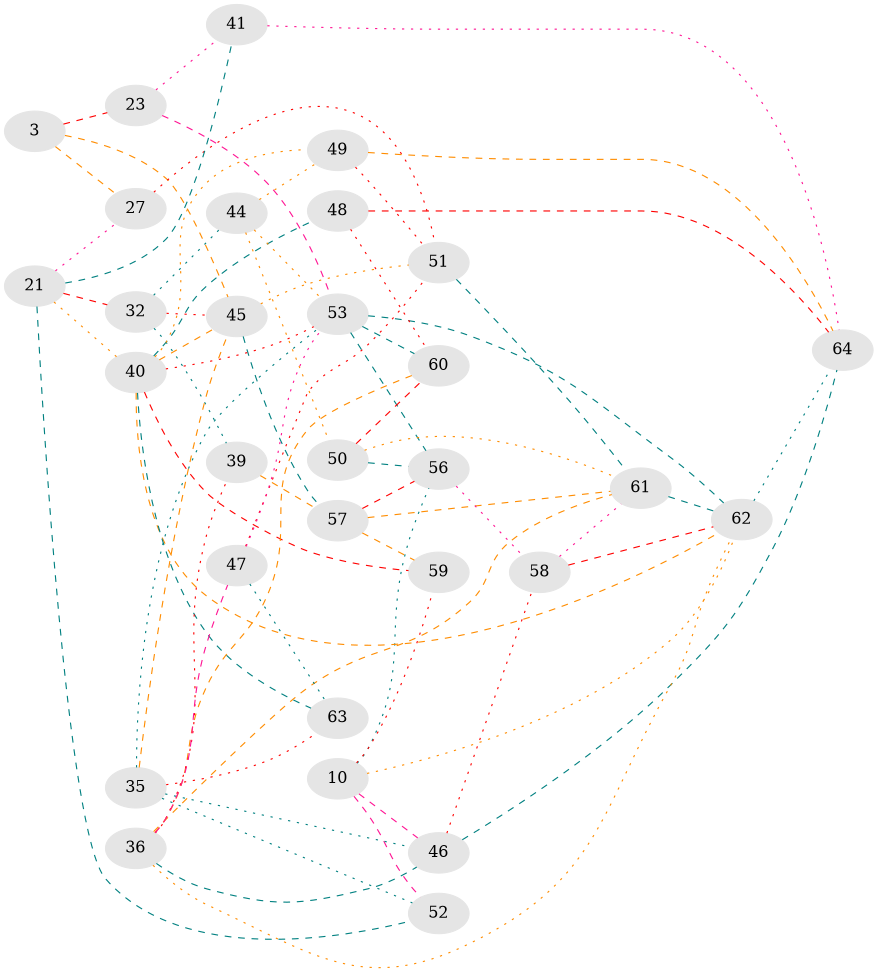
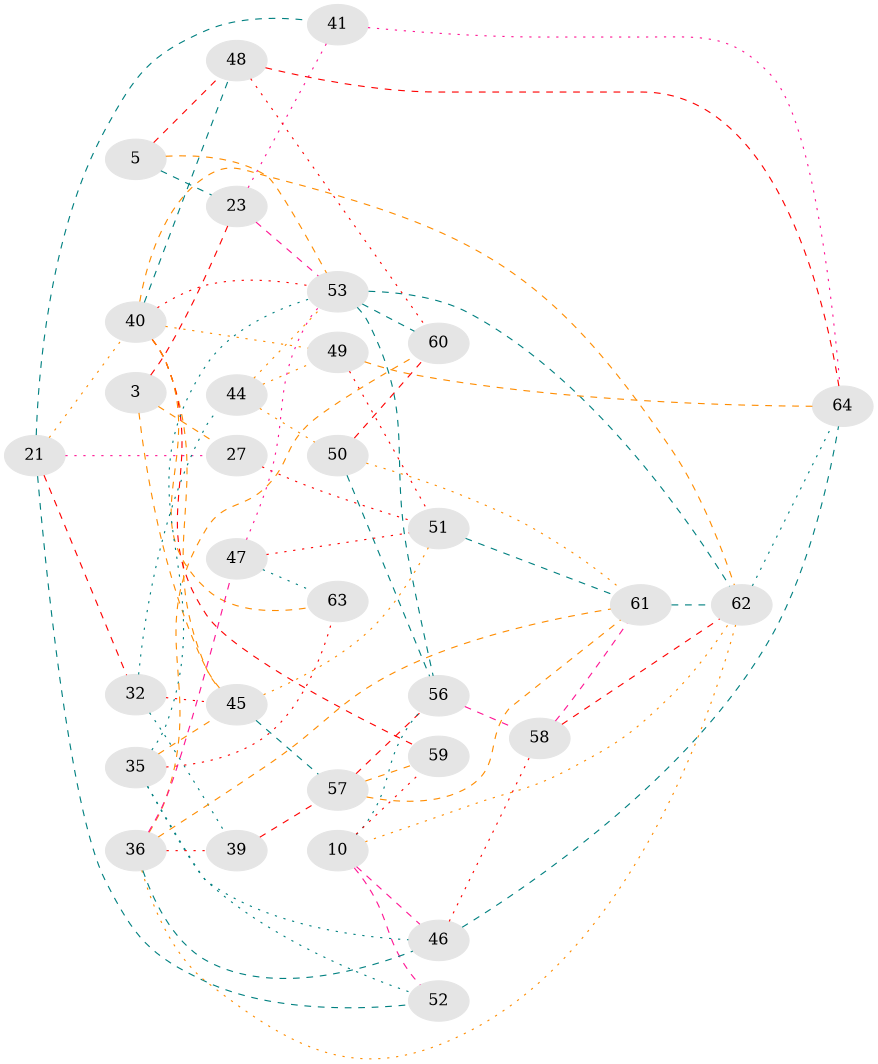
node "5": added
edge "39" -- "57": color darkorange -> red
edge "56" -- "58": style dotted -> dashed
edge "61" -- "58": style dotted -> dashed
edge "40" -- "63": color teal -> darkorange
